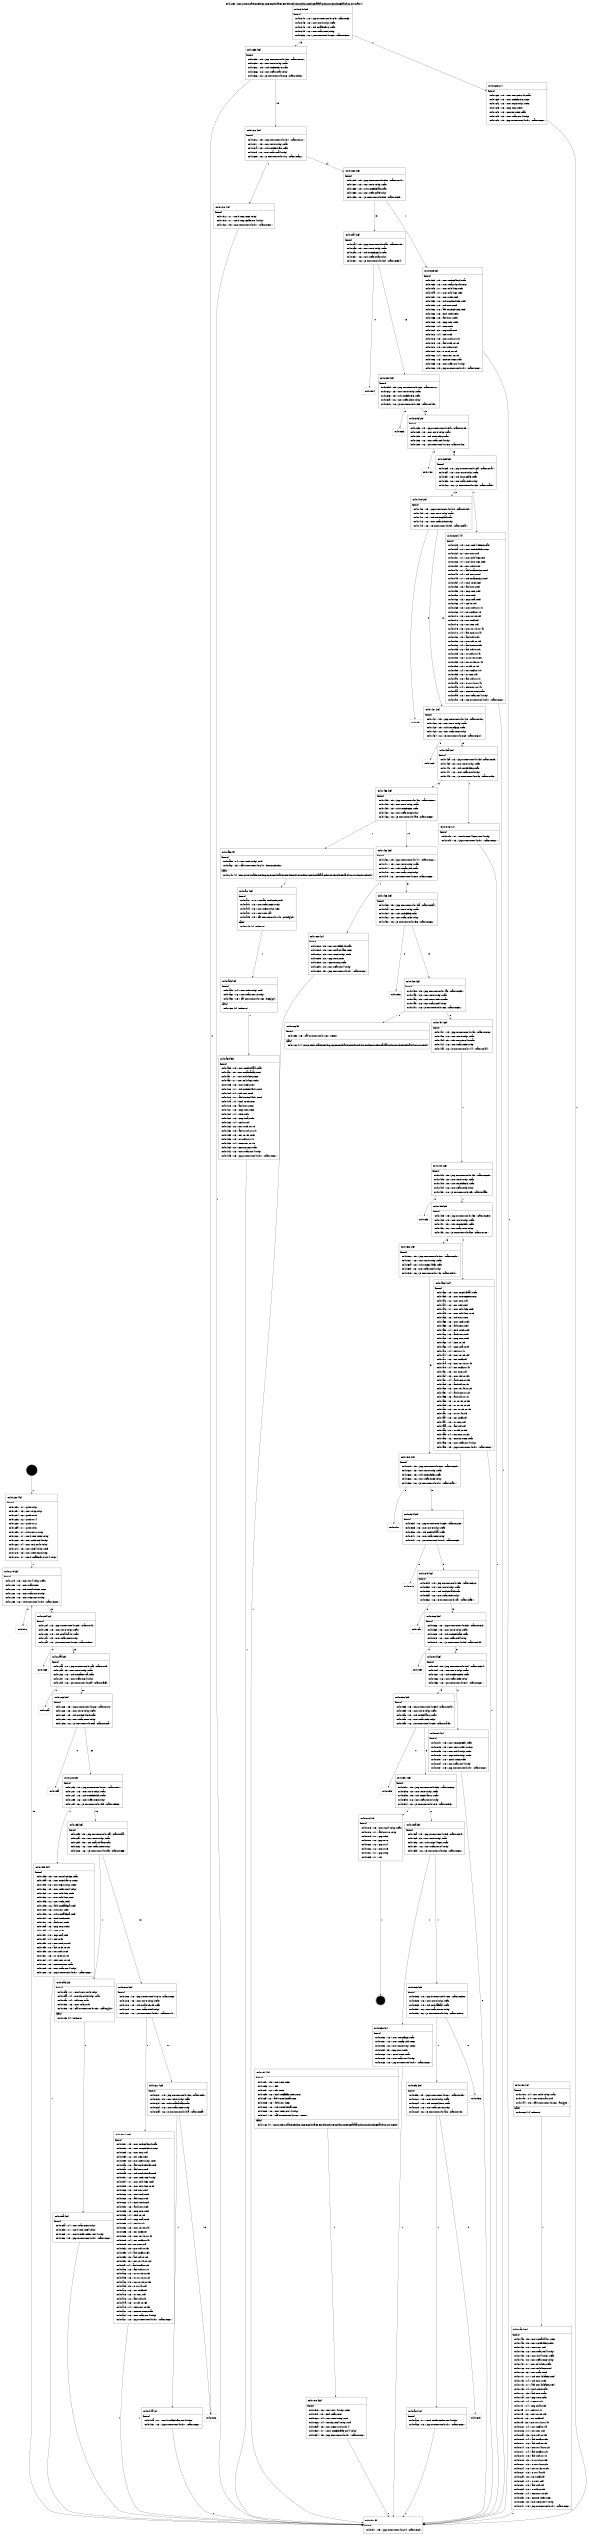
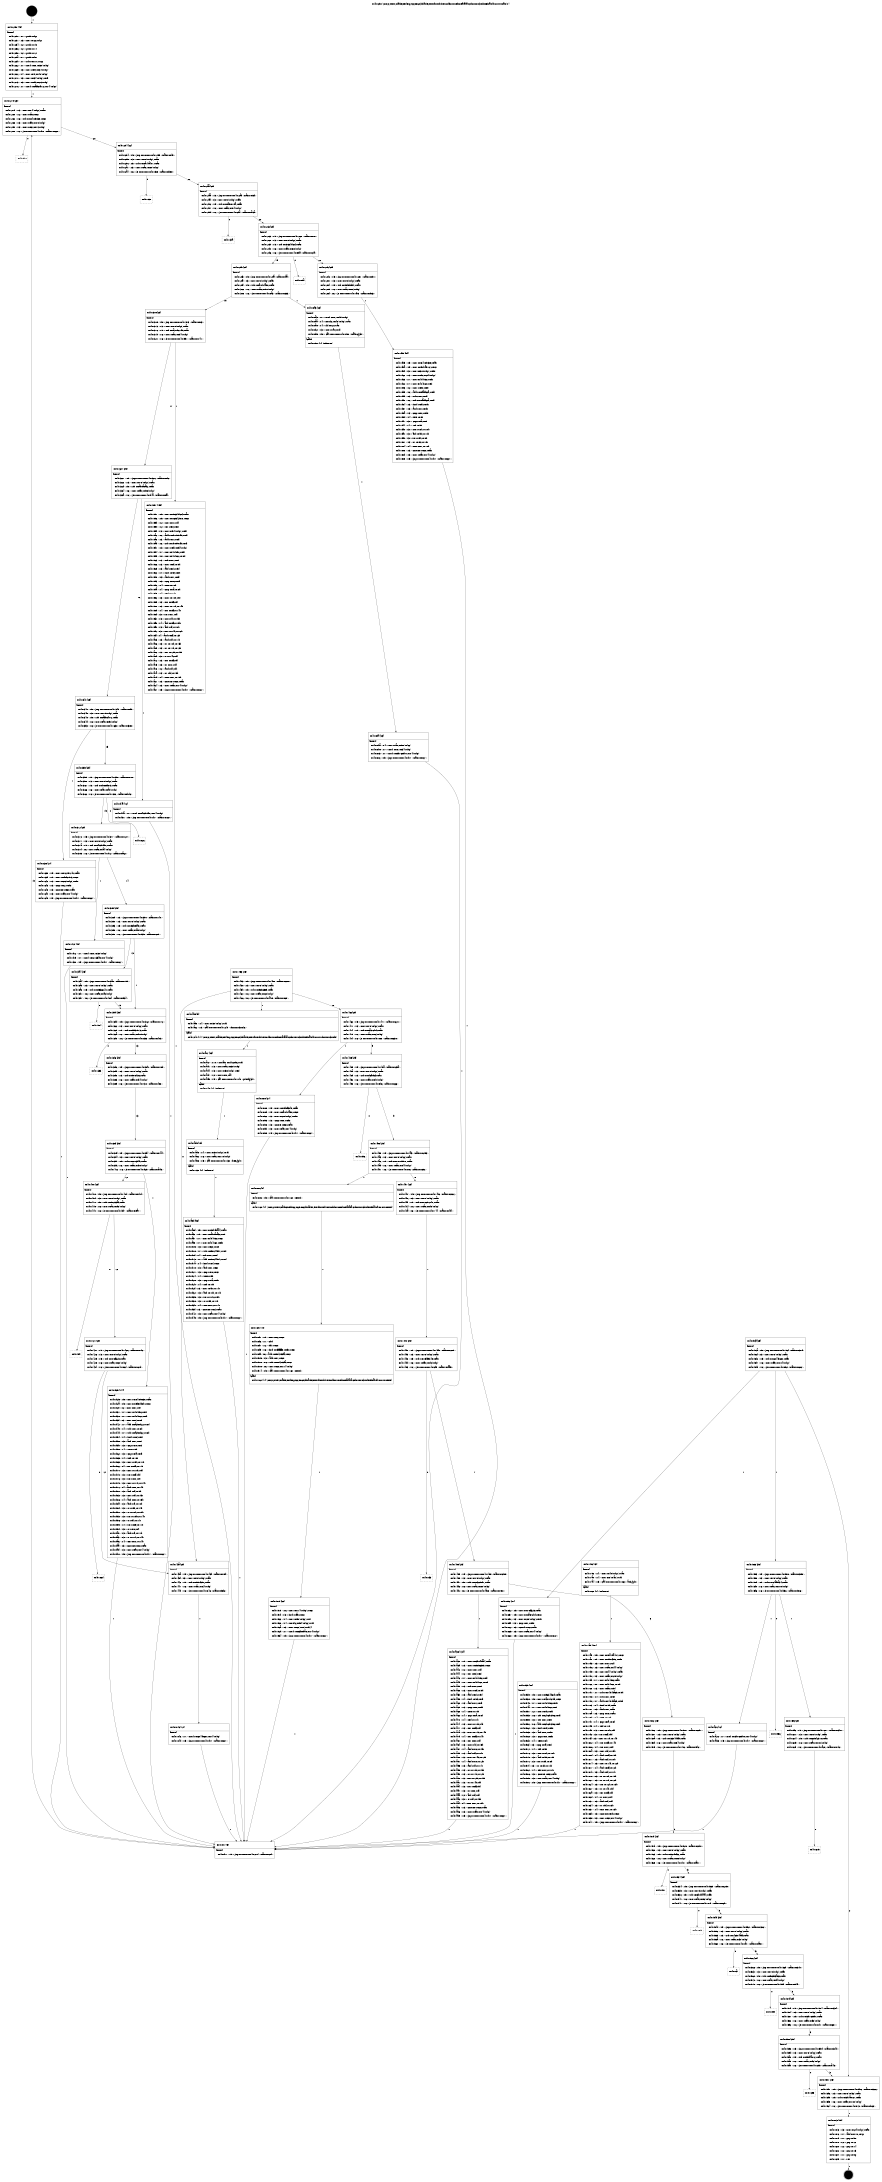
edge "0x40138b [25]" -> "0x401939 [88]": now "0x40138b [25]" -> "0x4013bd [25]"
node "0x401738": removed
edge "0x40143a [25]" -> "0x401453 [25]": reversed
edge "0x4018ec [5]" -> "0x4018f1 [40]": added, label "1"
node "0x4018d1 [27]": removed
edge "0x4012dc [25]" -> "0x4012f5 [25]": now "0x4012c3 [25]" -> "0x4012f5 [25]"
edge "0x4015b1 [25]" -> "0x4015ca [25]": reversed
edge "0x4015fc [25]" -> "0x401a2c [12]": now "0x4015e3 [25]" -> "0x401a2c [12]"
edge "0x401327 [25]" -> "0x401e26": now "0x401327 [25]" -> "0x401340 [25]"
